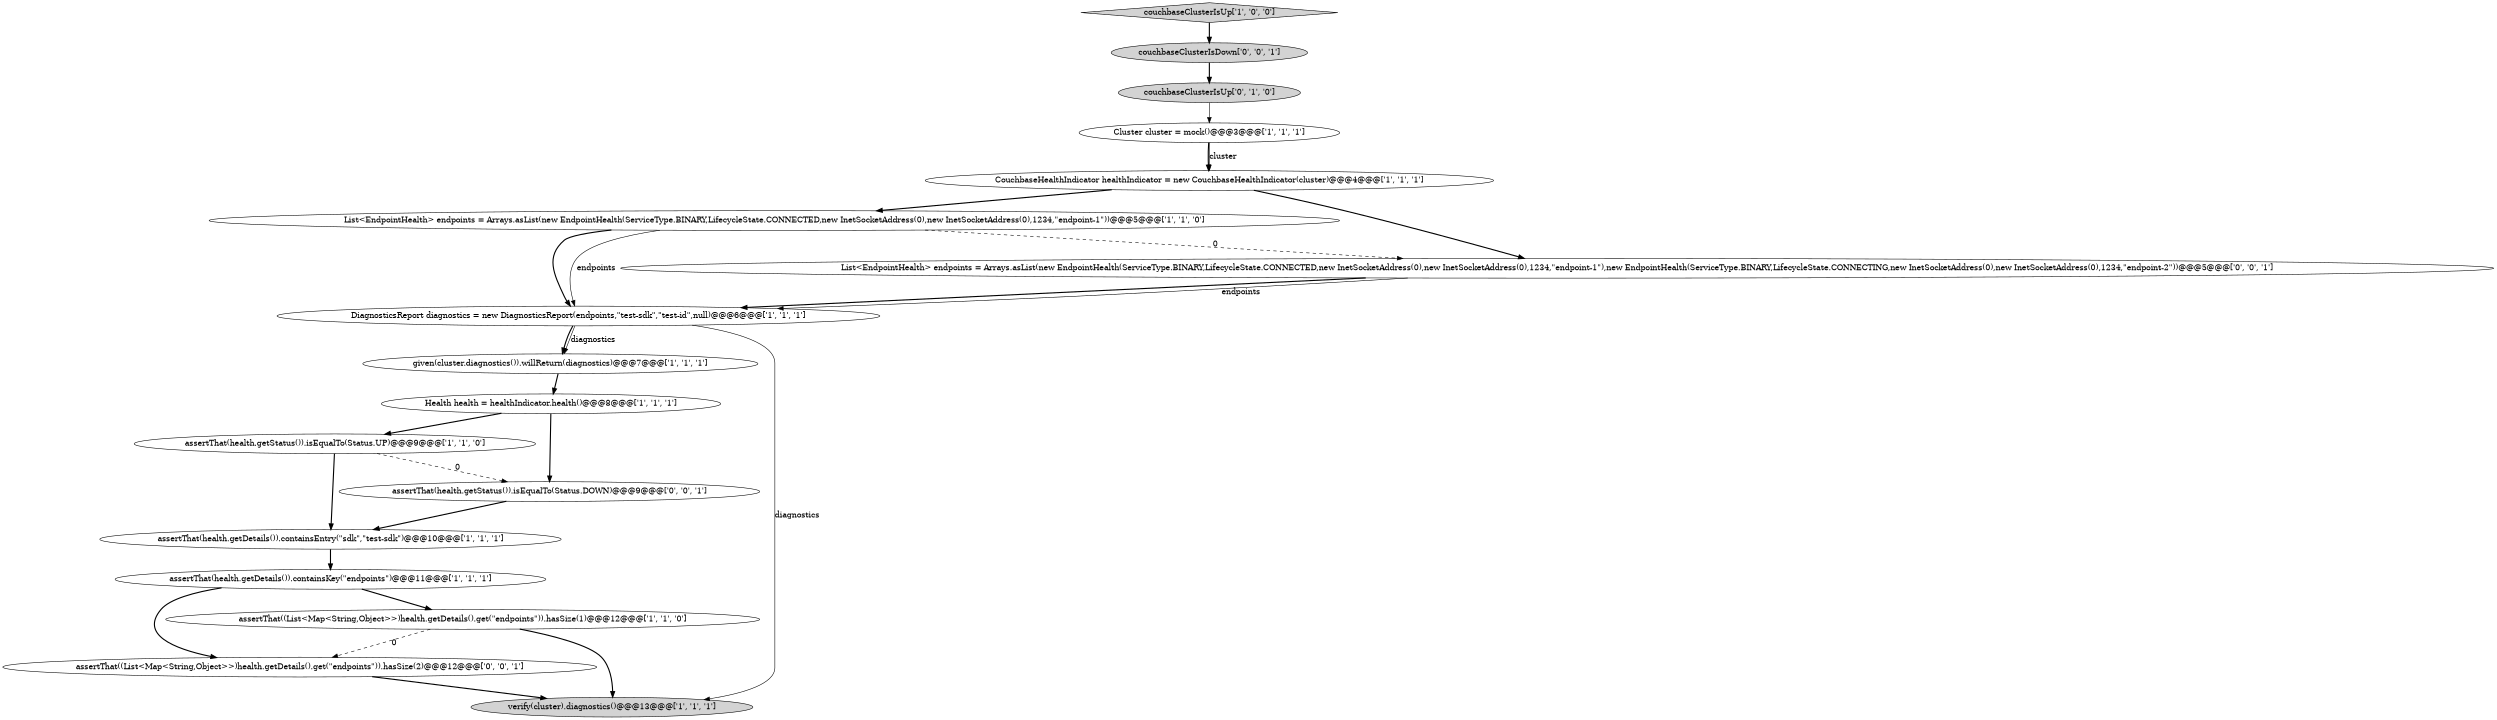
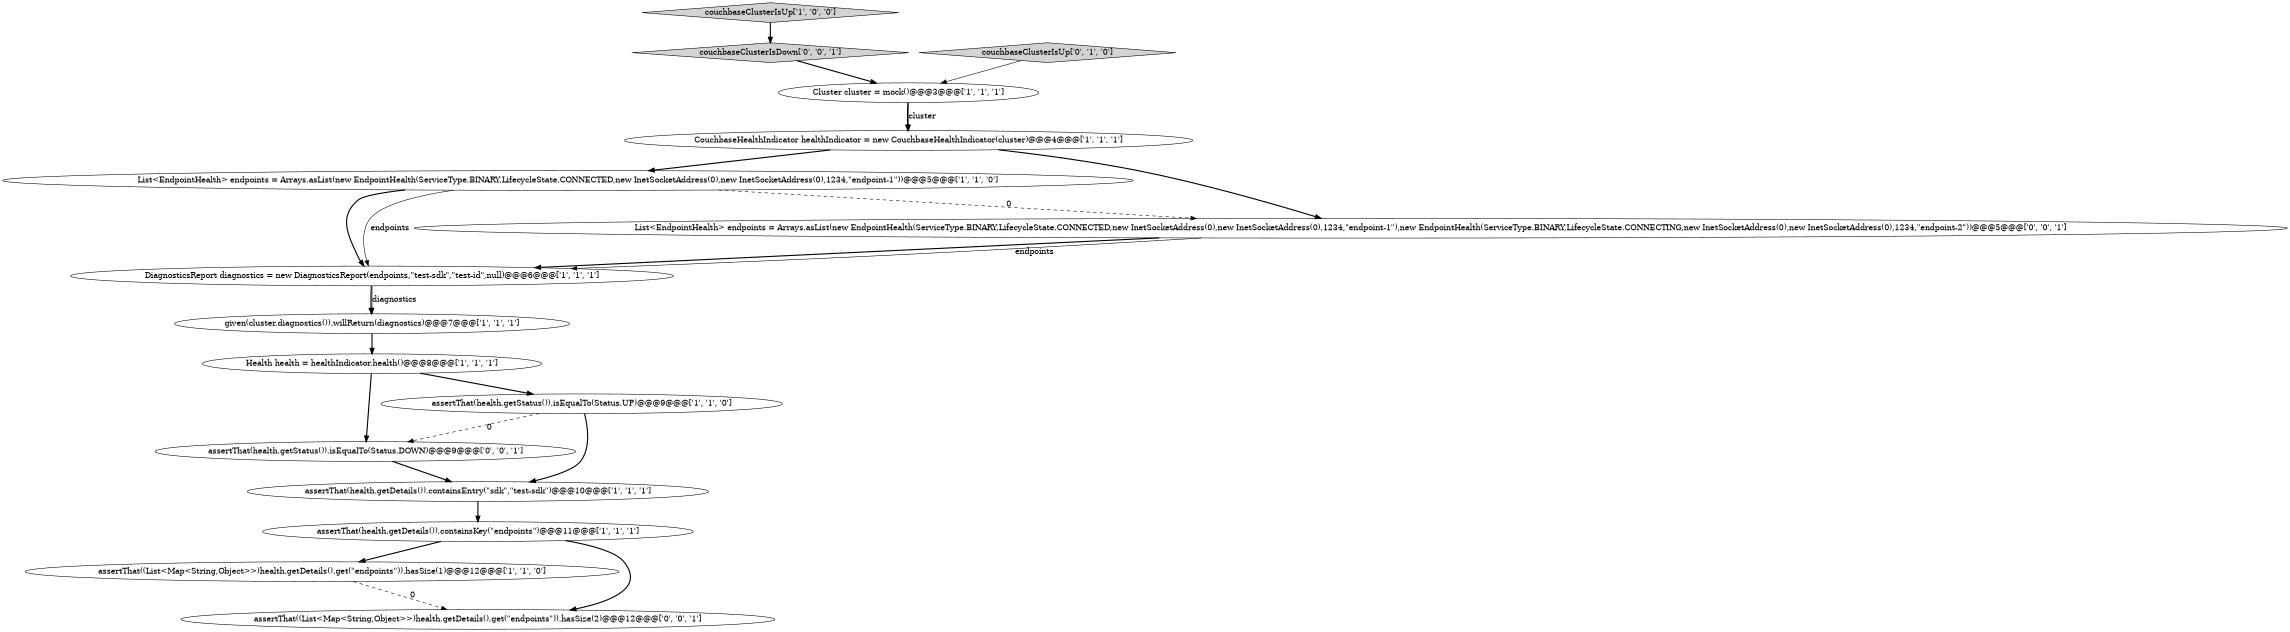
node "couchbaseClusterIsDown['0', '0', '1']": shape ellipse -> diamond
edge "couchbaseClusterIsDown['0', '0', '1']" -> "couchbaseClusterIsUp['0', '1', '0']": now "couchbaseClusterIsDown['0', '0', '1']" -> "Cluster cluster = mock()@@@3@@@['1', '1', '1']"
node "couchbaseClusterIsUp['0', '1', '0']": shape ellipse -> diamond
node "verify(cluster).diagnostics()@@@13@@@['1', '1', '1']": removed
